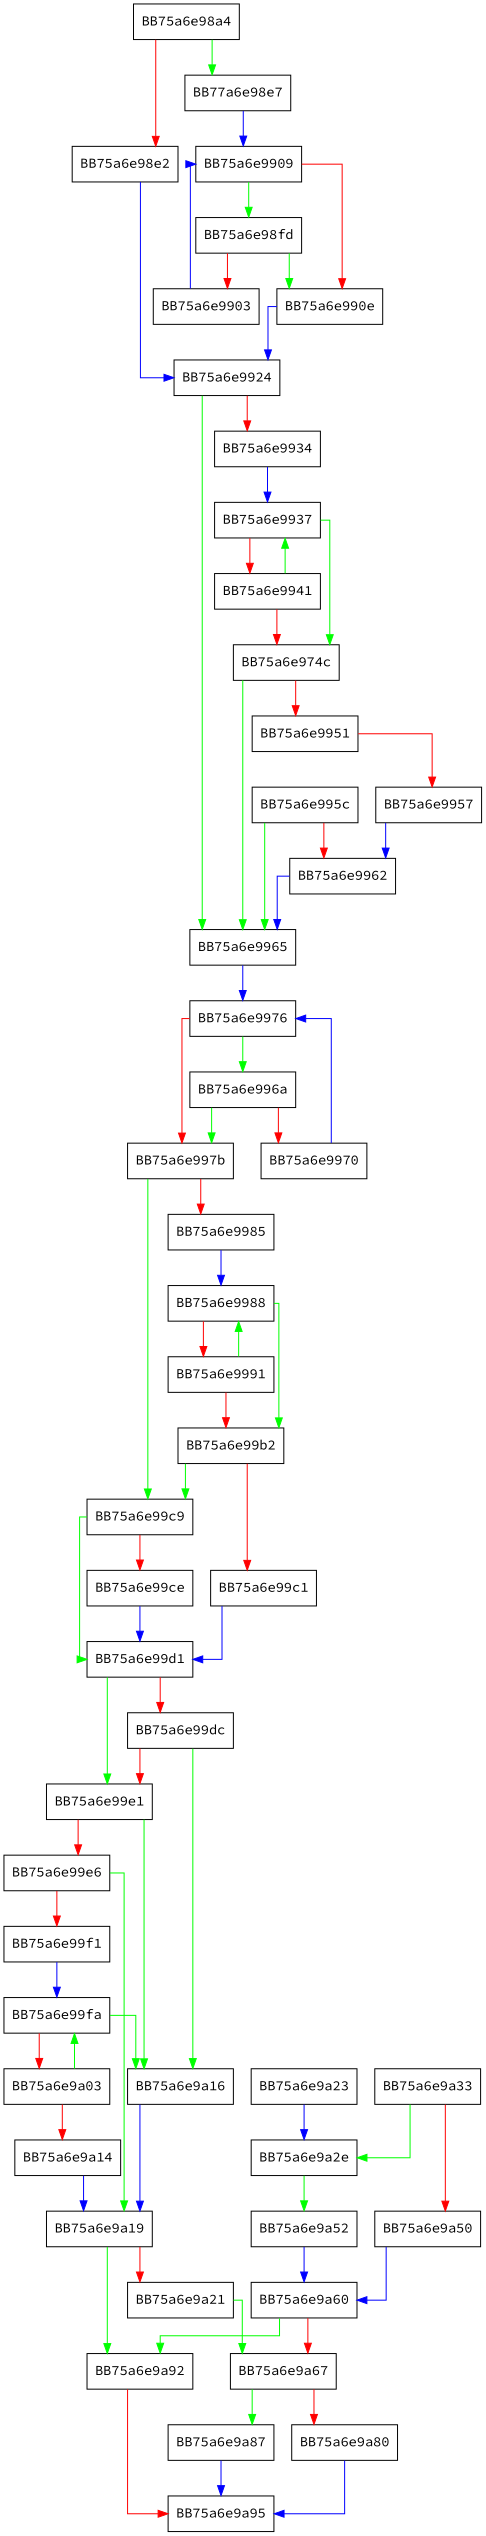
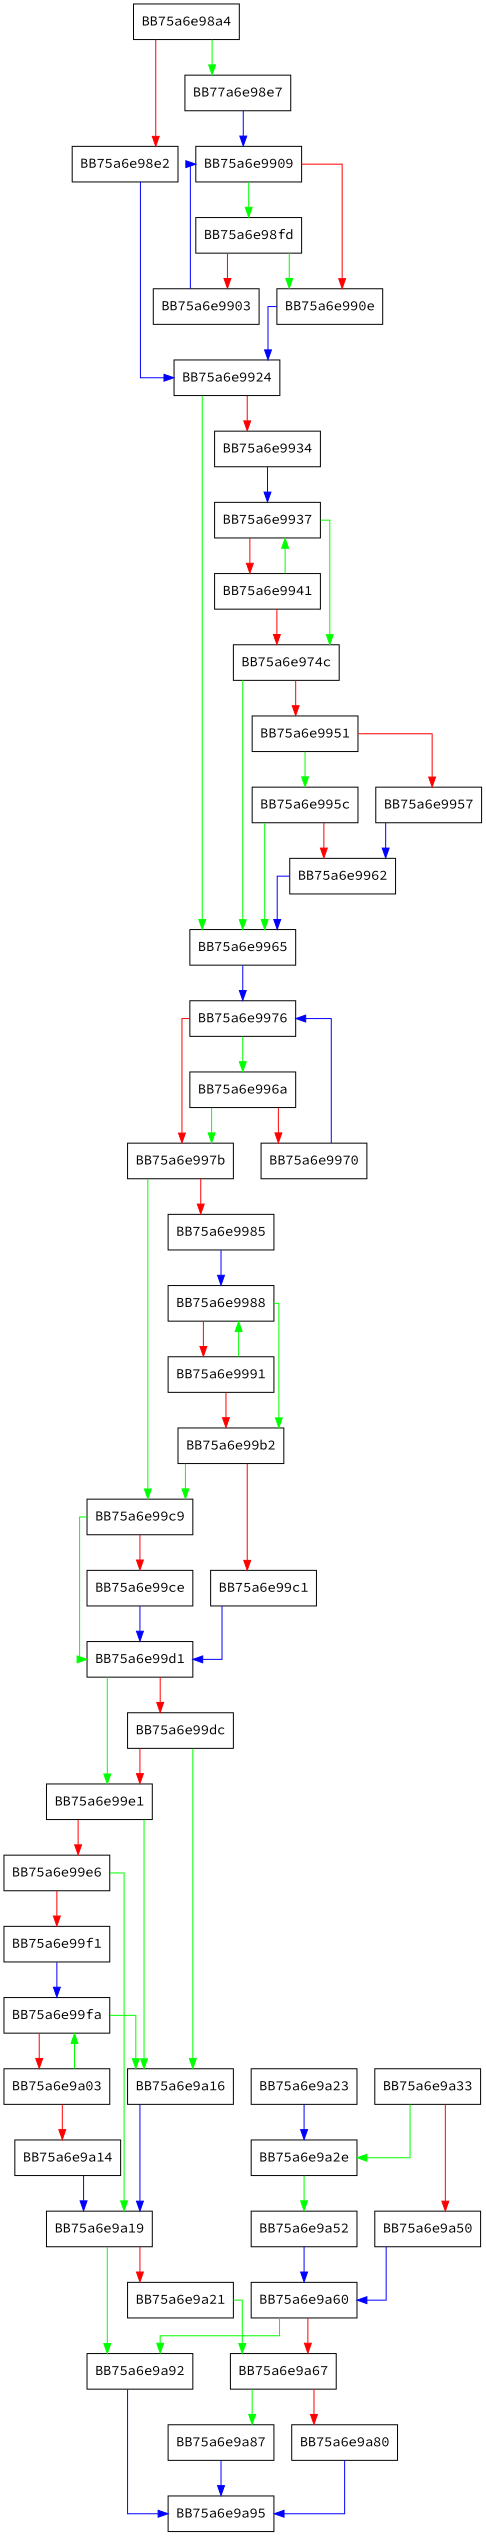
edge "BB75a6e9951" -> "BB75a6e995c": added
edge "BB75a6e9a92" -> "BB75a6e9a95": color red -> blue
